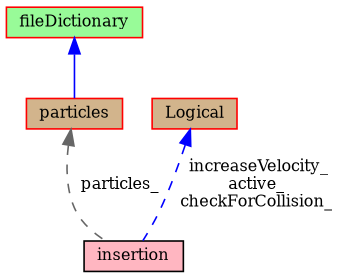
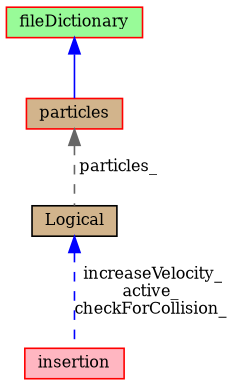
node "Logical": color red -> black
edge "insertion" -> "particles": now "Logical" -> "particles"
node "insertion": color black -> red
